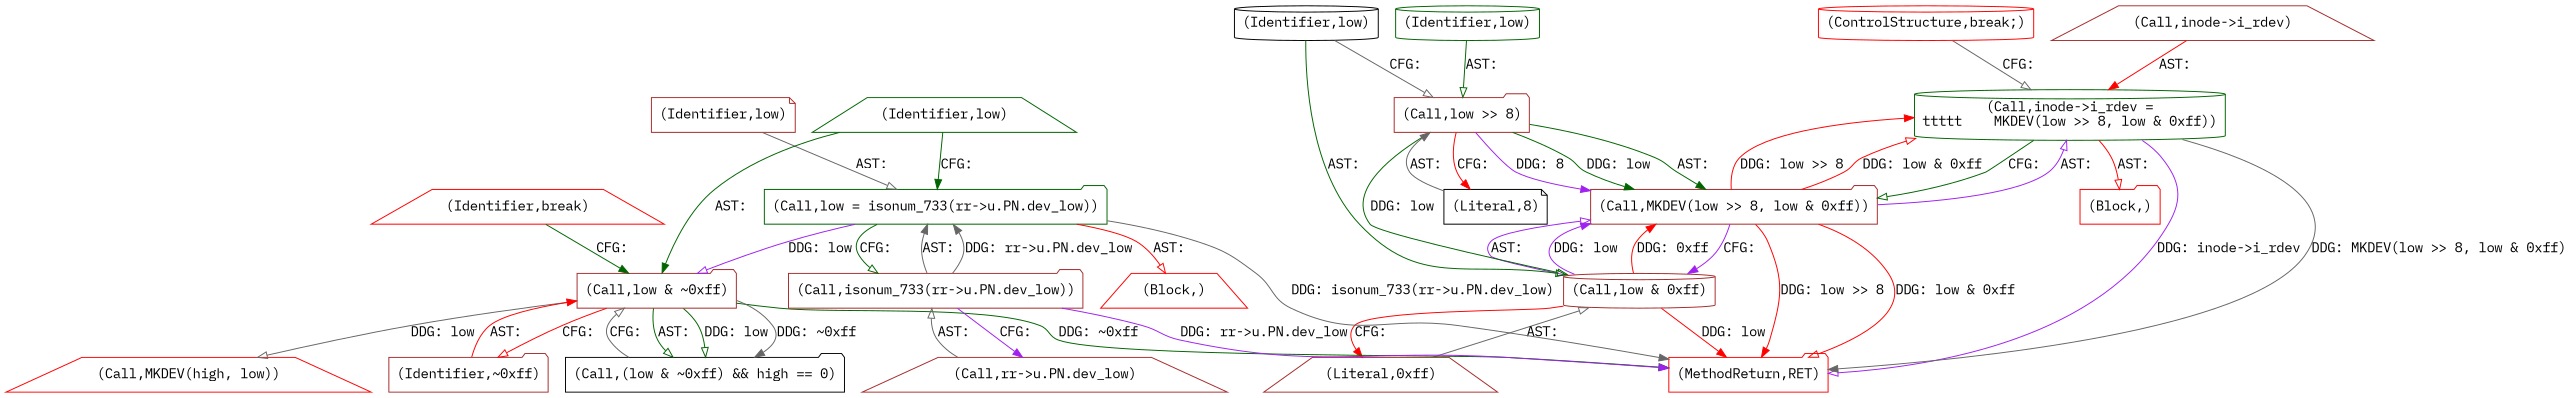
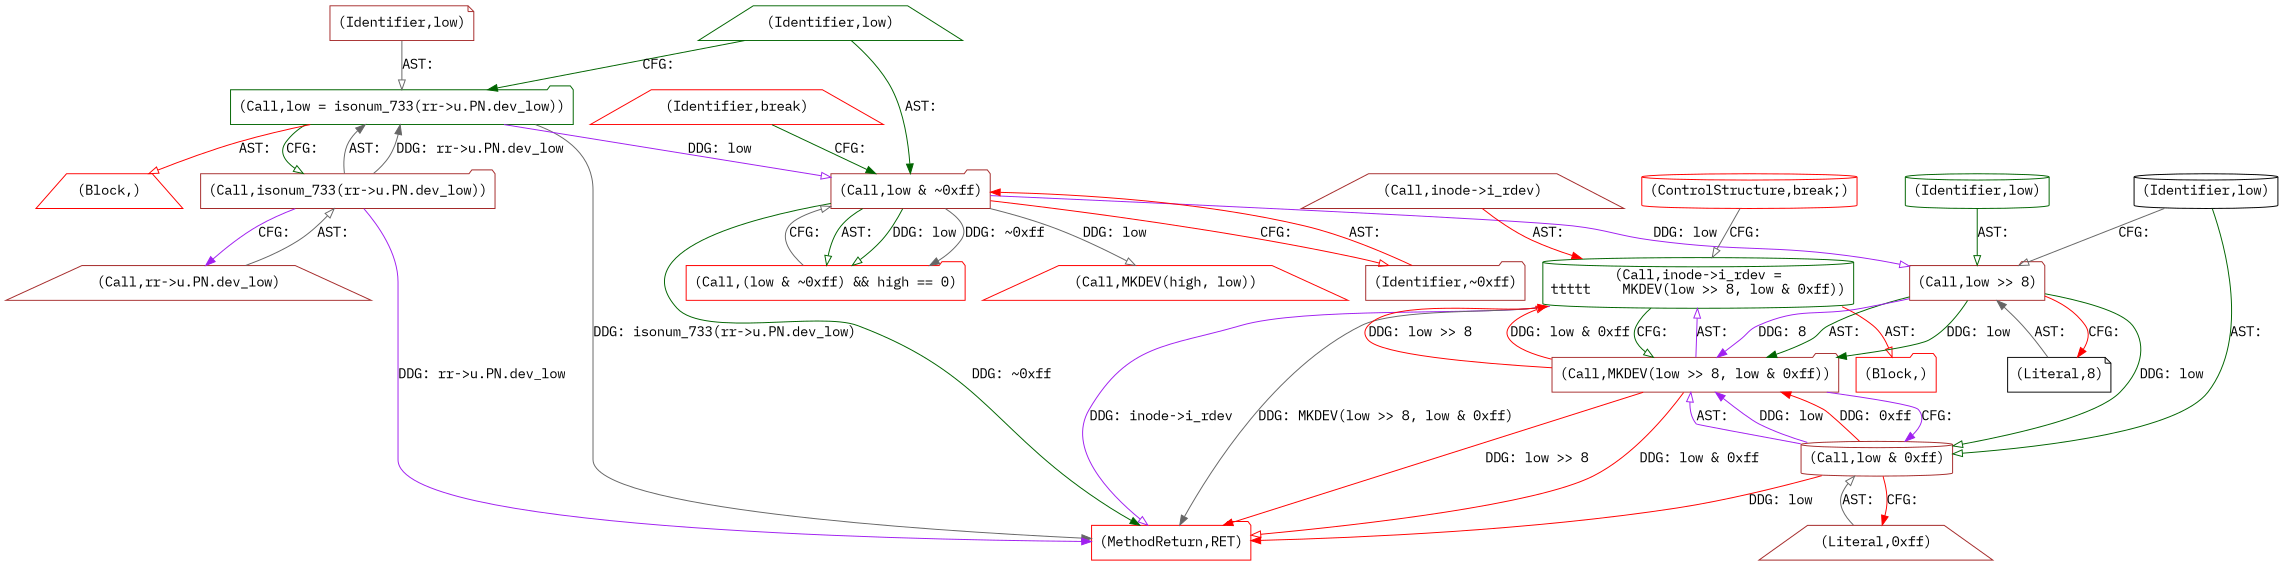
edge "(Call,low & ~0xff)" -> "(Call,low >> 8)": added, label "DDG: low"
node "(Call,(low & ~0xff) && high == 0)": color black -> red
